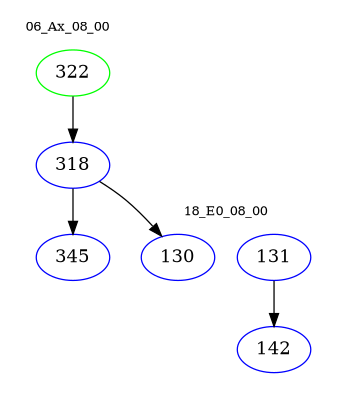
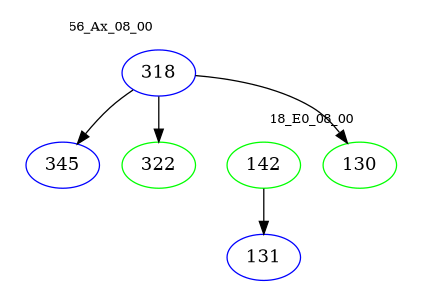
cluster "06_Ax_08_00": label "06_Ax_08_00" -> "56_Ax_08_00"
edge "322" -> "318": reversed
node "130": color blue -> green
edge "131" -> "142": reversed
node "142": color blue -> green
